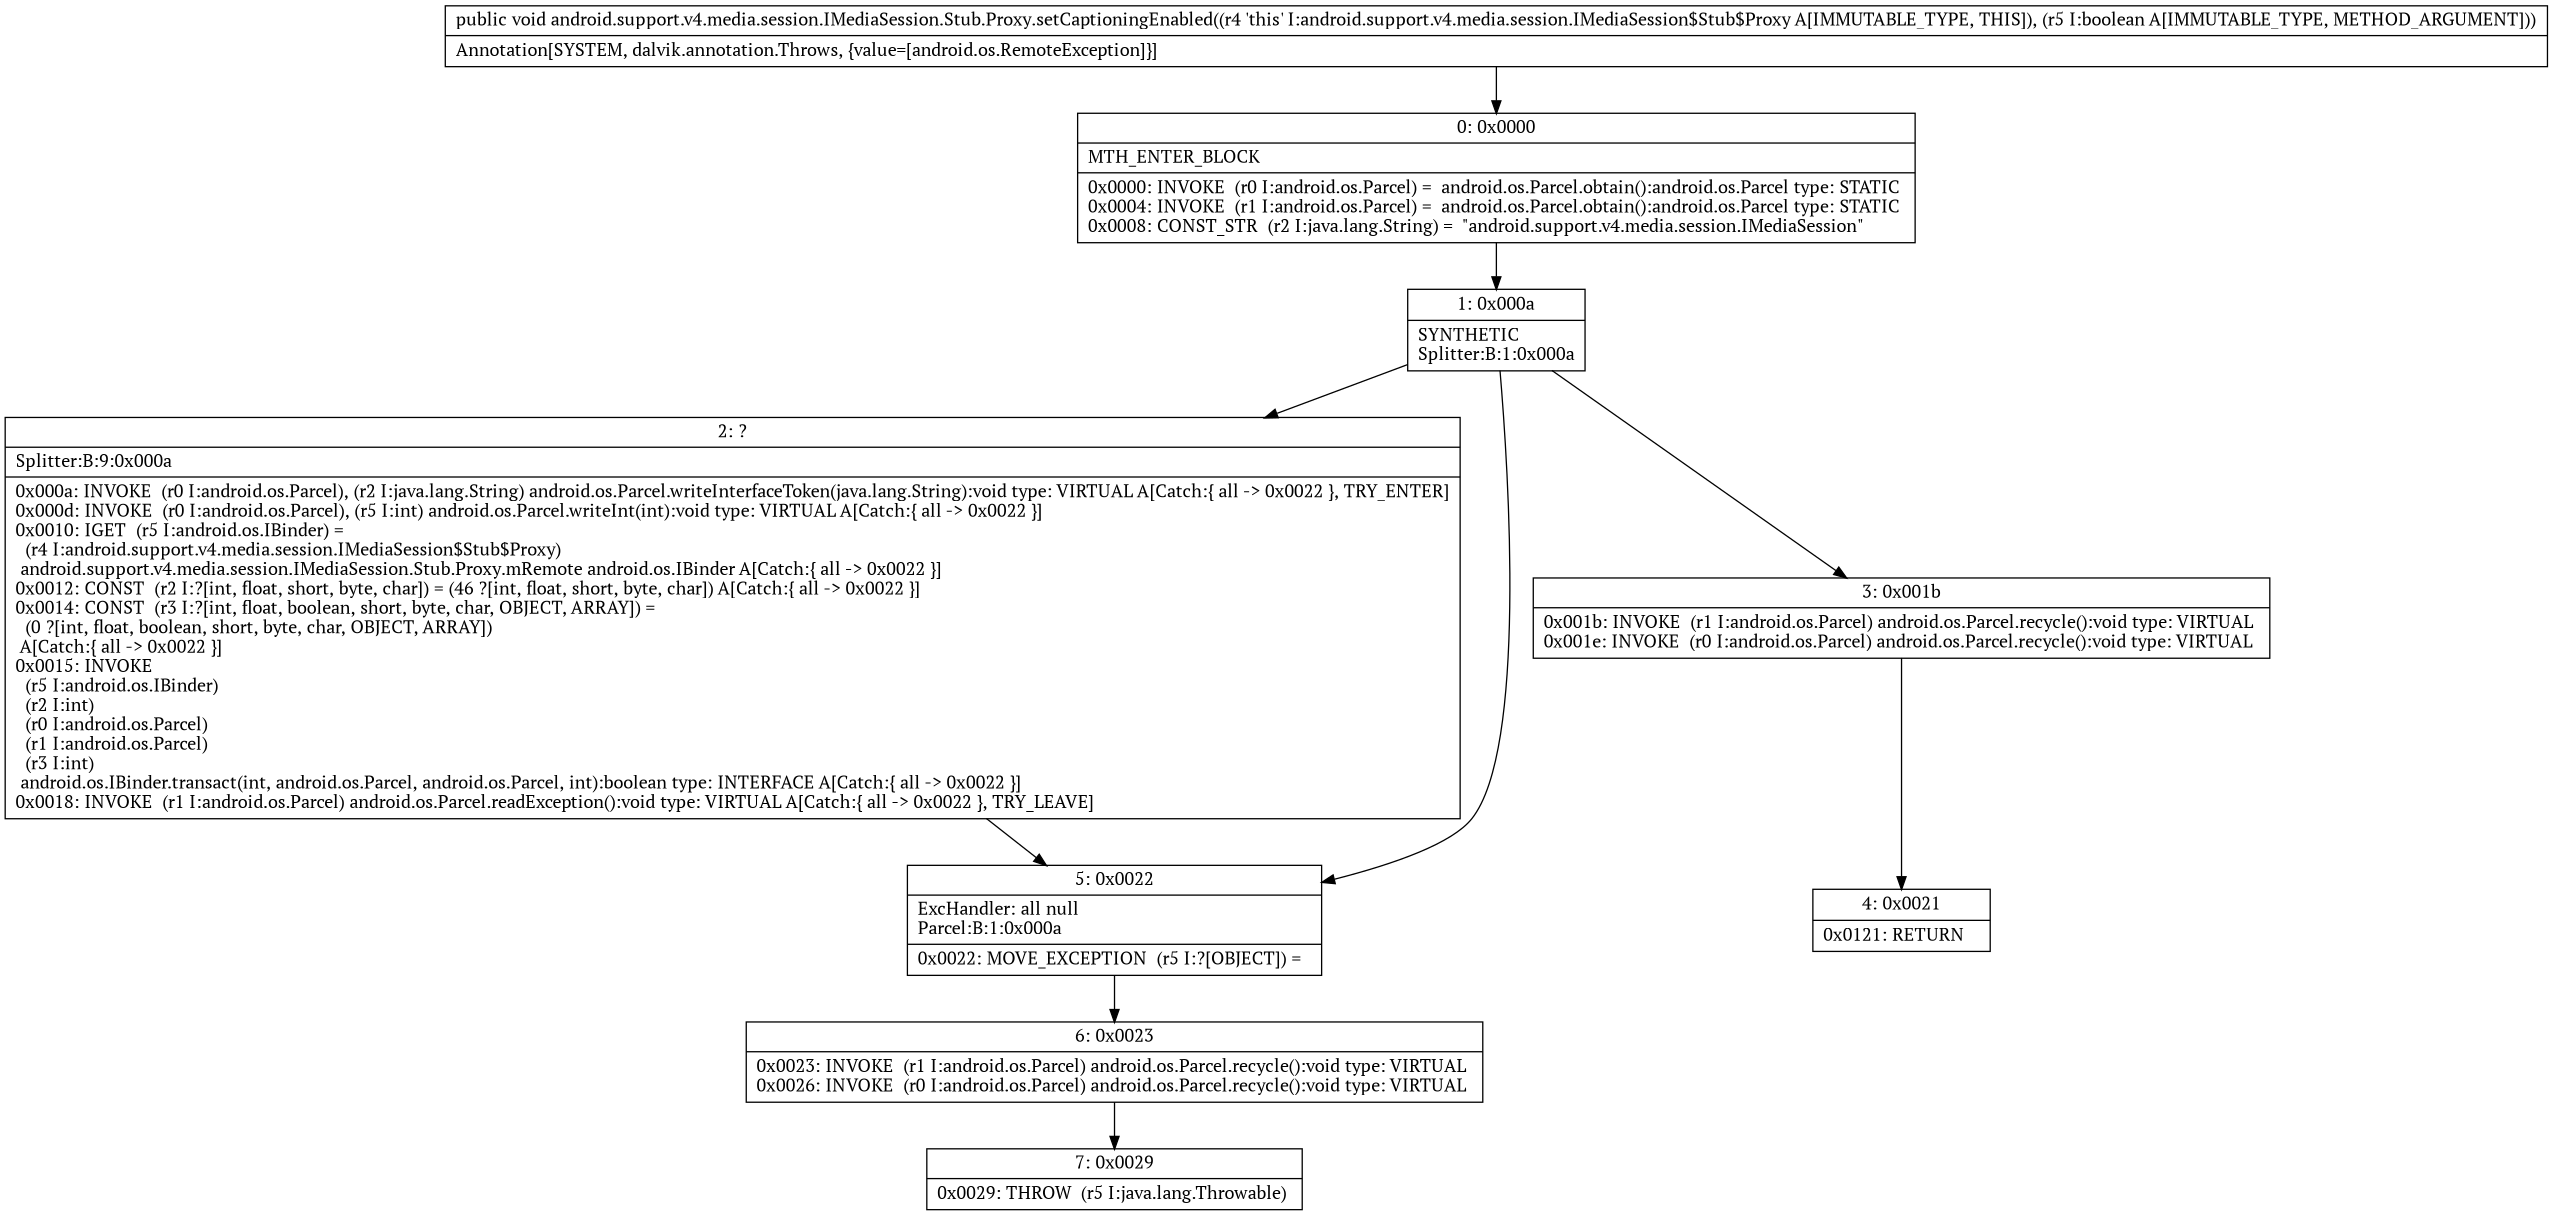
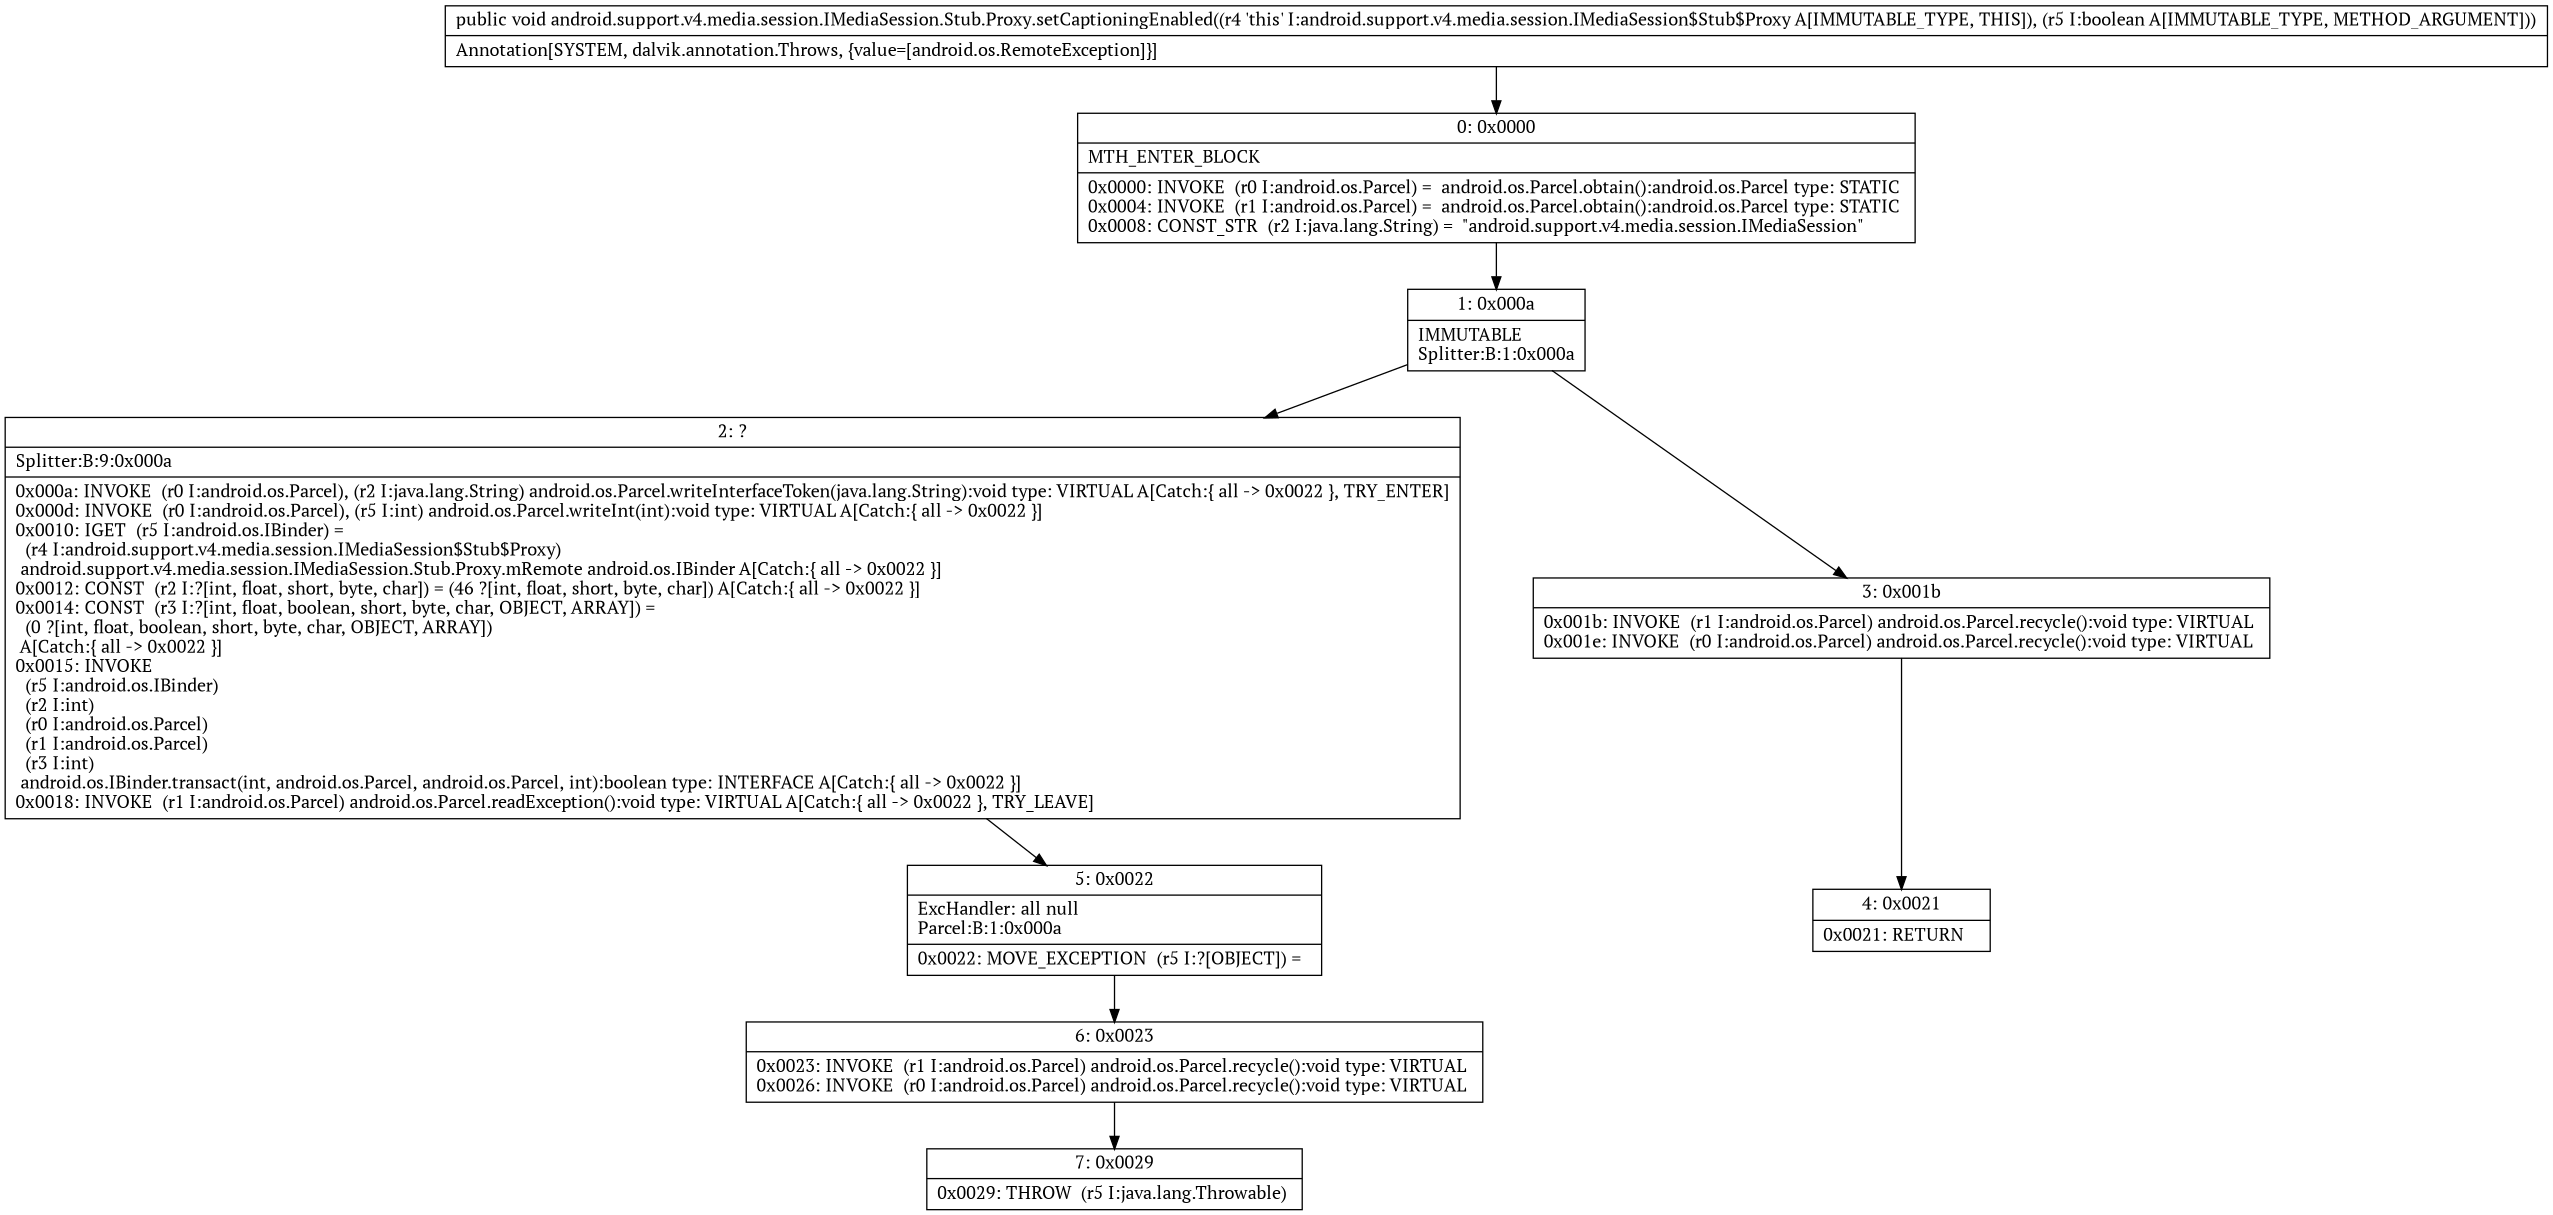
node "1: 0x000a": text "SYNTHETIC" -> "IMMUTABLE"
edge "1: 0x000a" -> "5: 0x0022": removed
node "4: 0x0021": text "0x0121: RETURN" -> "0x0021: RETURN"
